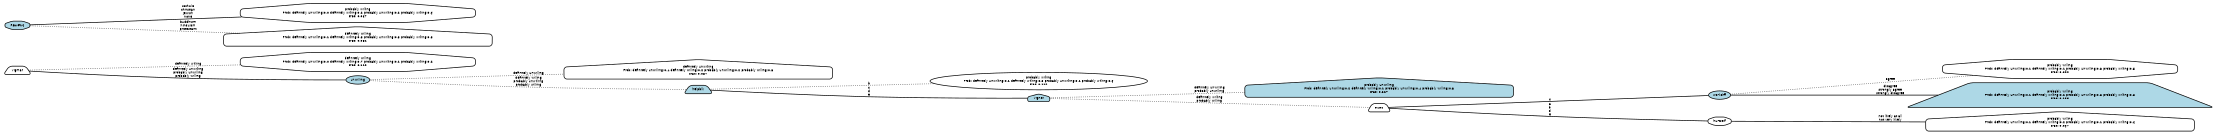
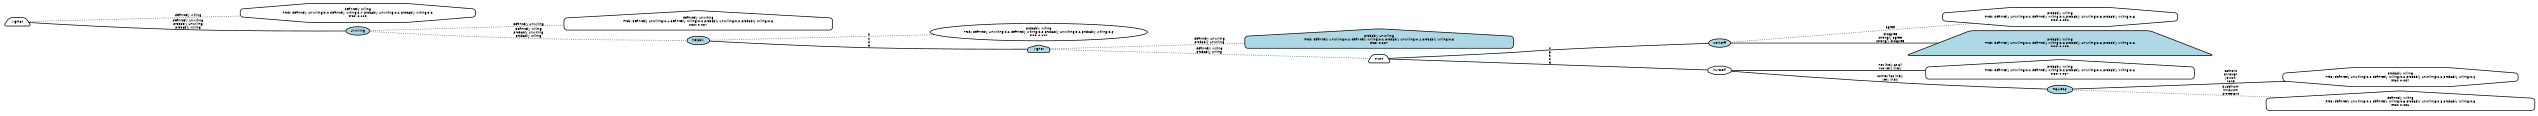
edge "hurtself" -- "RELIG16": added, label "somewhat likely very likely"
node "helpblk": shape trapezium -> octagon
